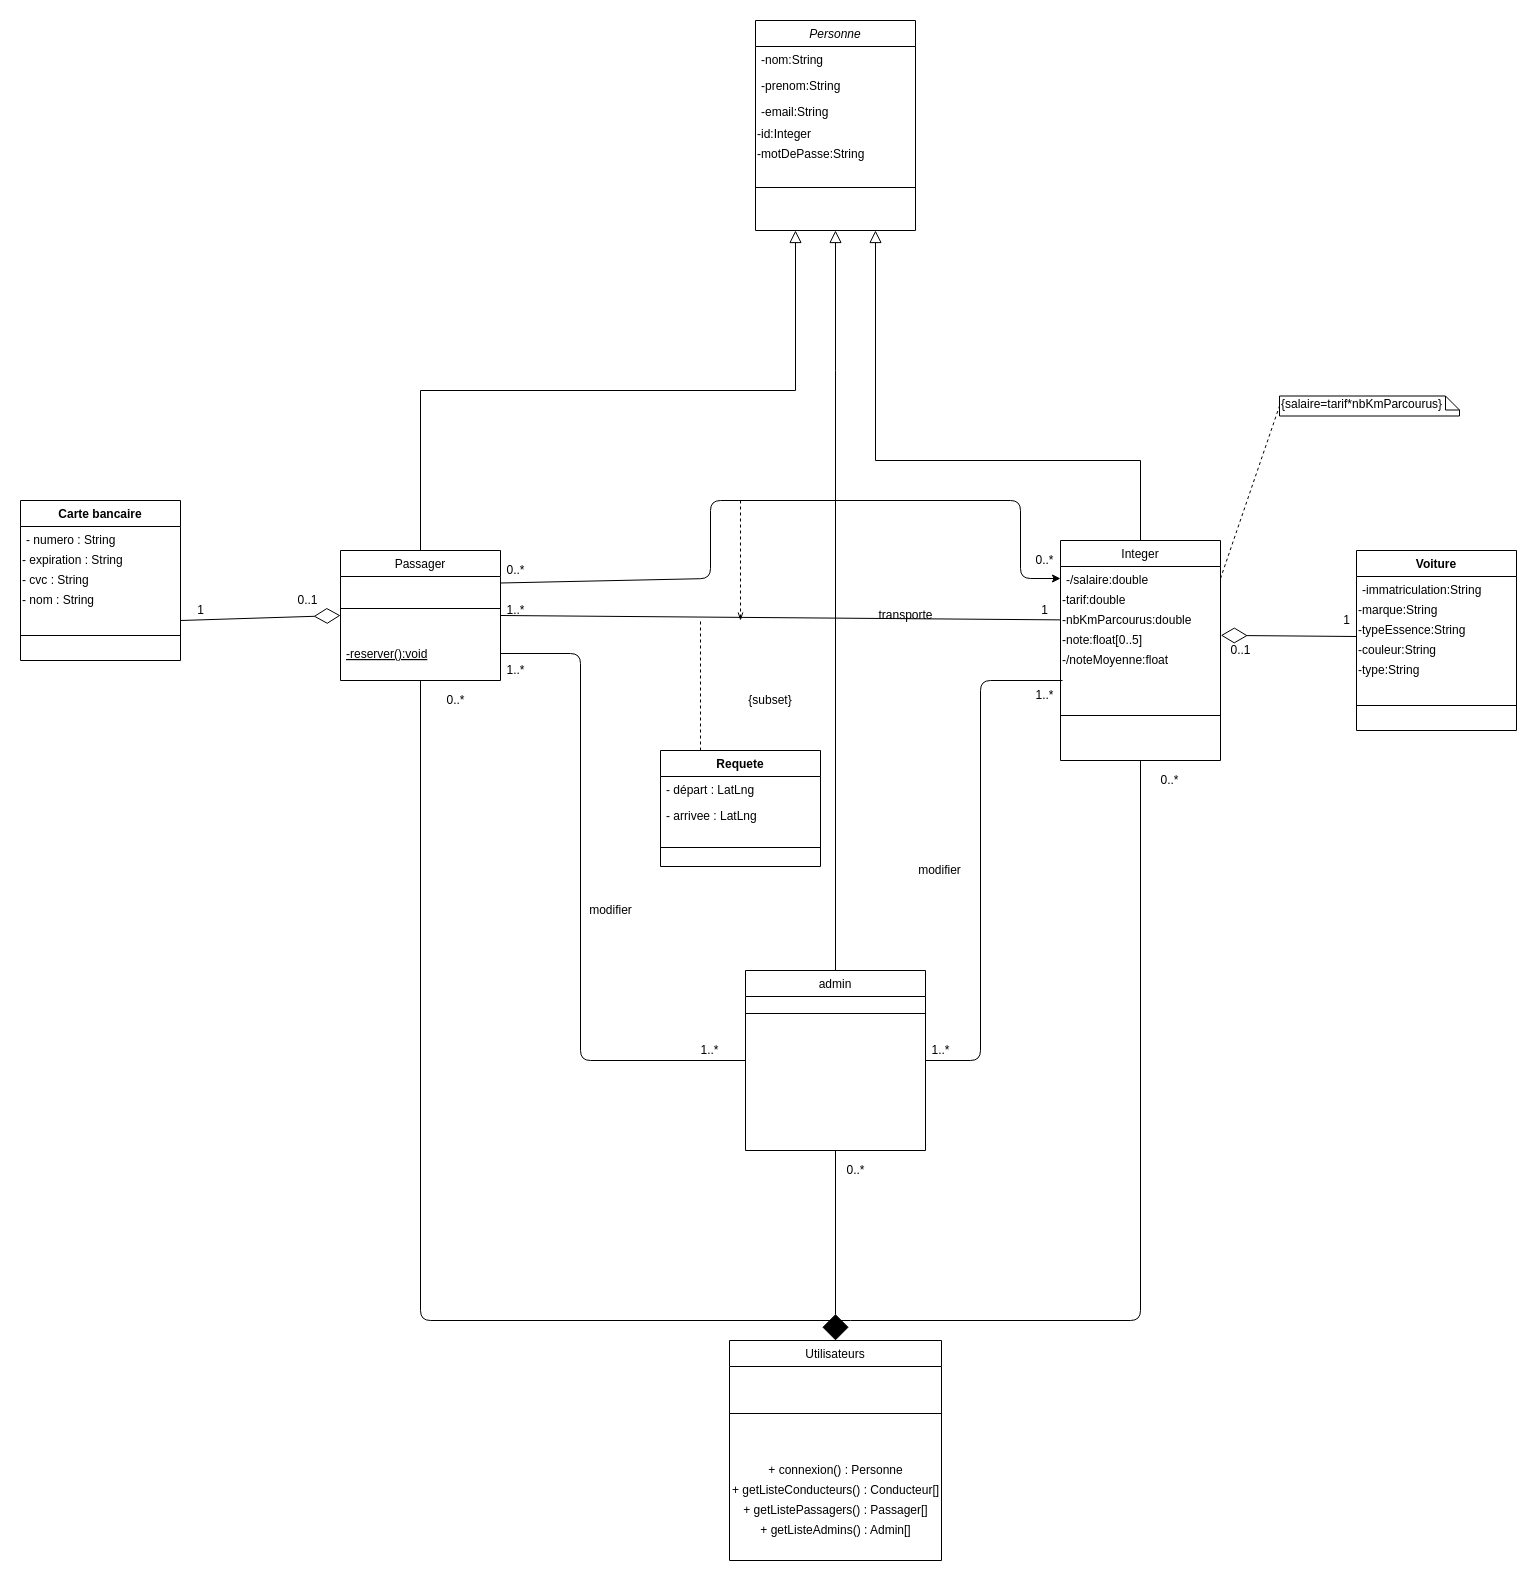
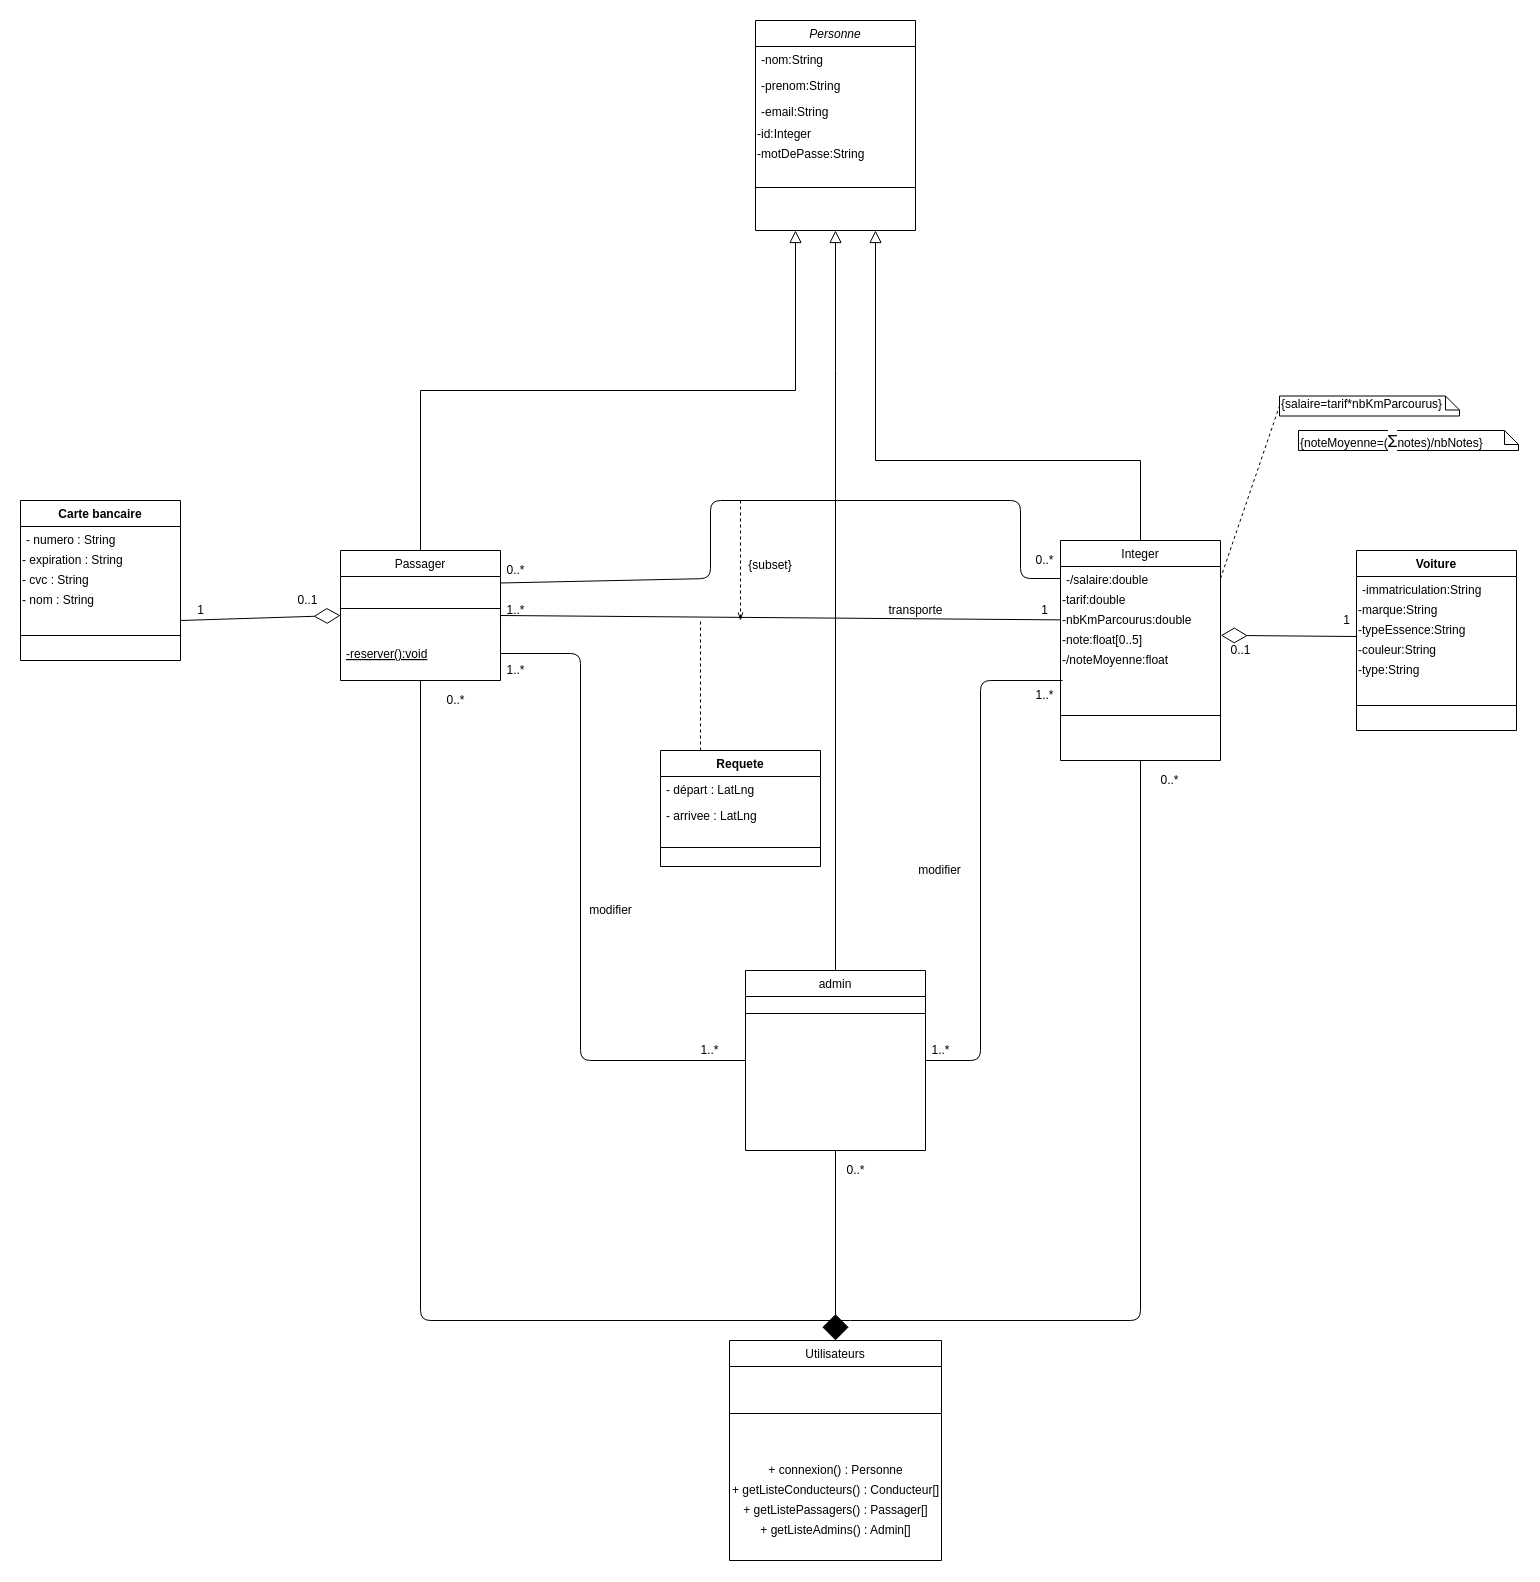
node "{noteMoyenne=(Σnotes)/nbNotes}": added
edge "Passager" -> "-/salaire:double": arrowhead classic -> none
node "transporte": moved (906, 616) -> (916, 611)
node "{subset}": moved (771, 701) -> (771, 566)
